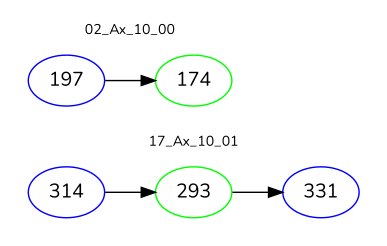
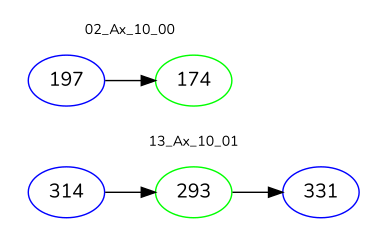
cluster "17_Ax_10_01": label "17_Ax_10_01" -> "13_Ax_10_01"
